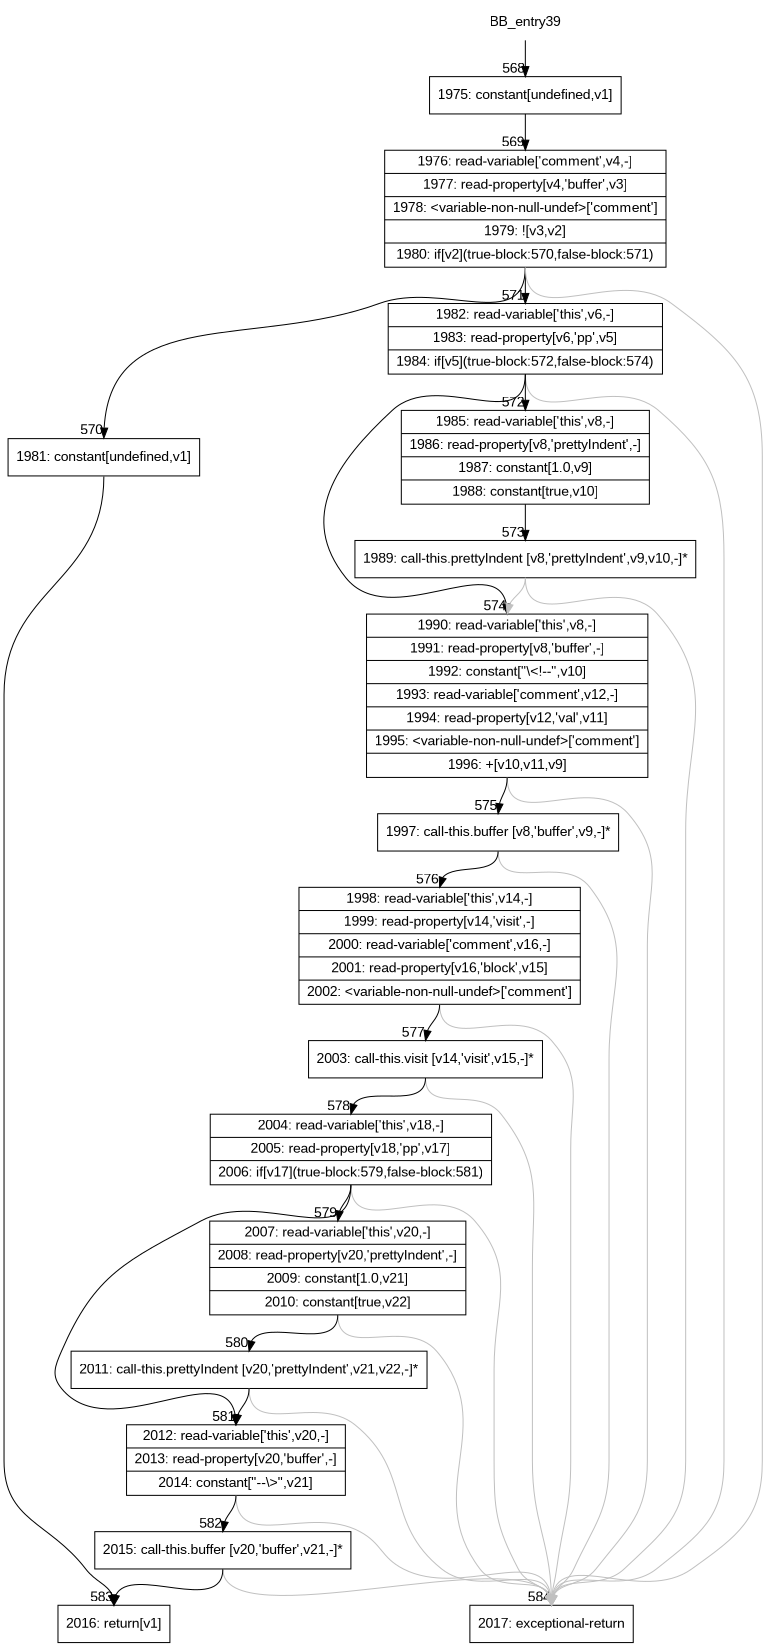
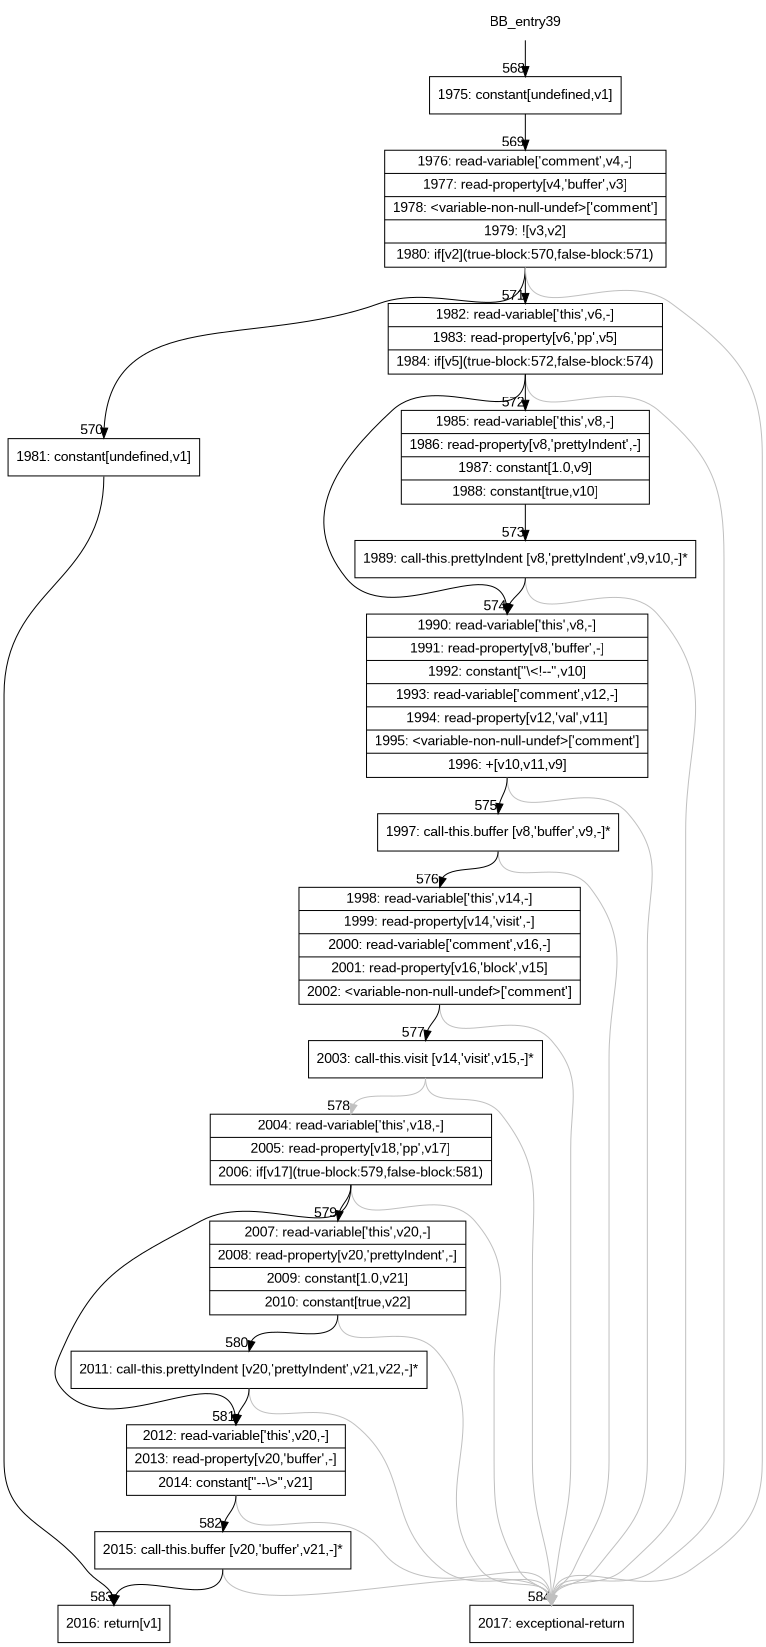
edge "1989: call-this.prettyIndent [v8,'prettyIndent',v9,v10,-]*" -> "1990: read-variable['this',v8,-]": color gray -> black
edge "2003: call-this.visit [v14,'visit',v15,-]*" -> "2004: read-variable['this',v18,-]": color black -> gray
